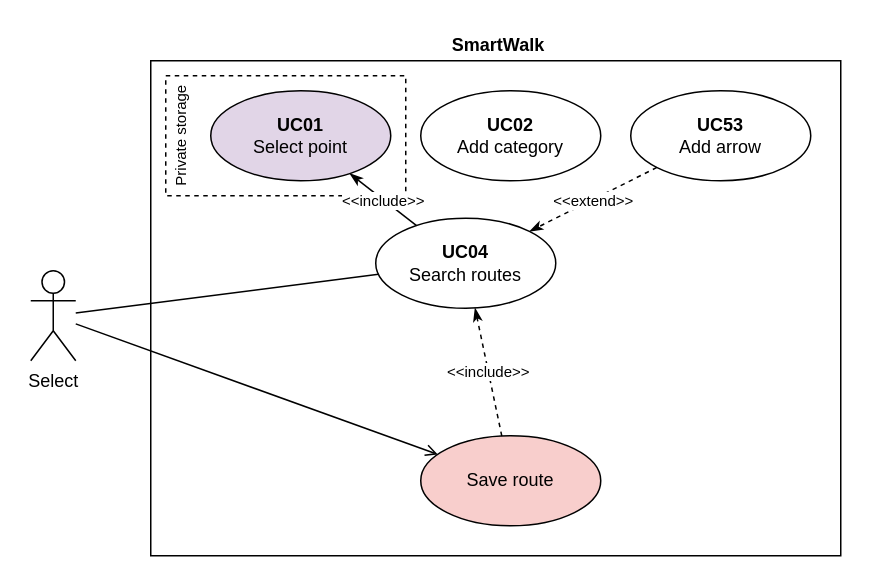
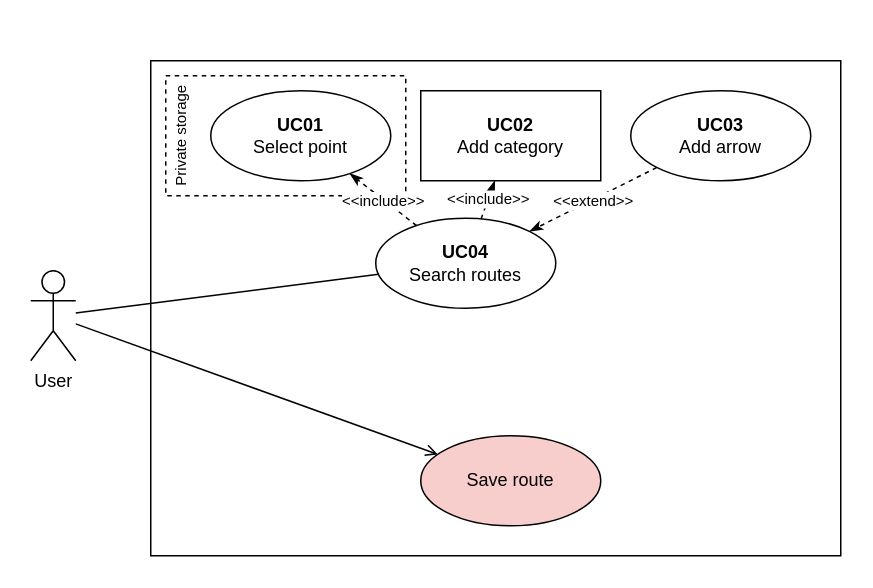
node "SmartWalk": removed
node "UC01 Select point": fillcolor #e1d5e7 -> #ffffff
node "UC02 Add category": shape ellipse -> rectangle
node "UC53 Add arrow": label "UC53 Add arrow" -> "UC03 Add arrow"
edge "UC04 Search routes" -> "UC02 Add category": added, label "<<include>>"
edge "UC04 Search routes" -> "UC01 Select point": style solid -> dashed
edge "Save route" -> "UC04 Search routes": removed, label "<<include>>"
node "Select": label "Select" -> "User"
